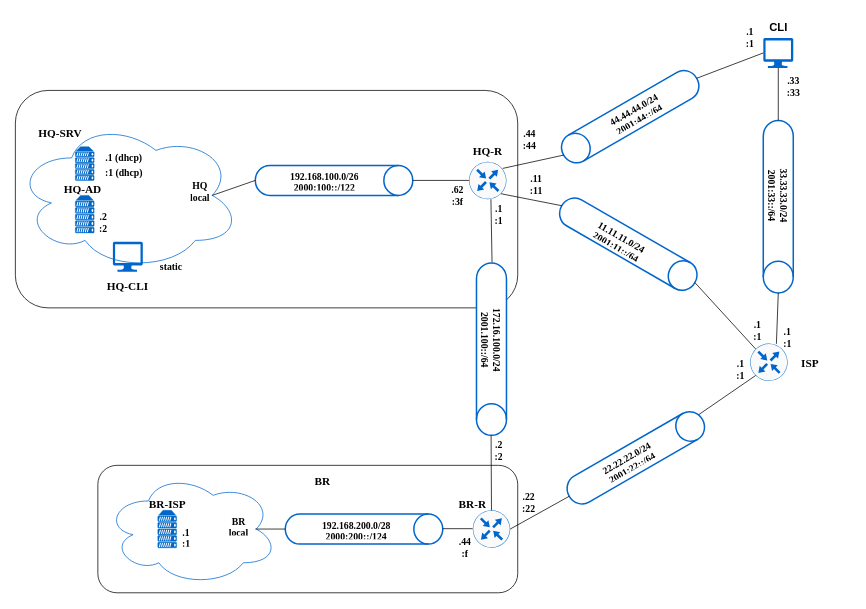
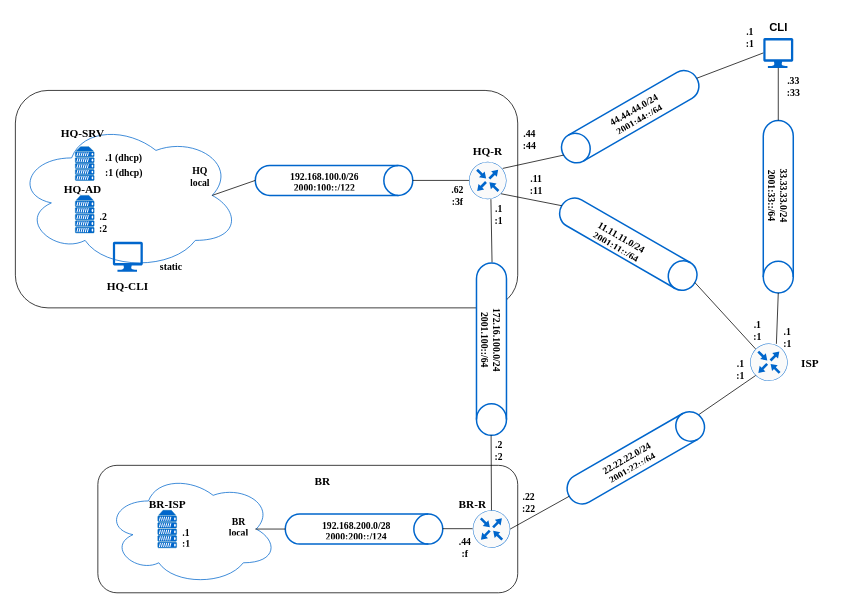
node "HQ-SRV": moved (60, 132) -> (83, 132)
node "HQ local": moved (200, 192) -> (200, 177)
